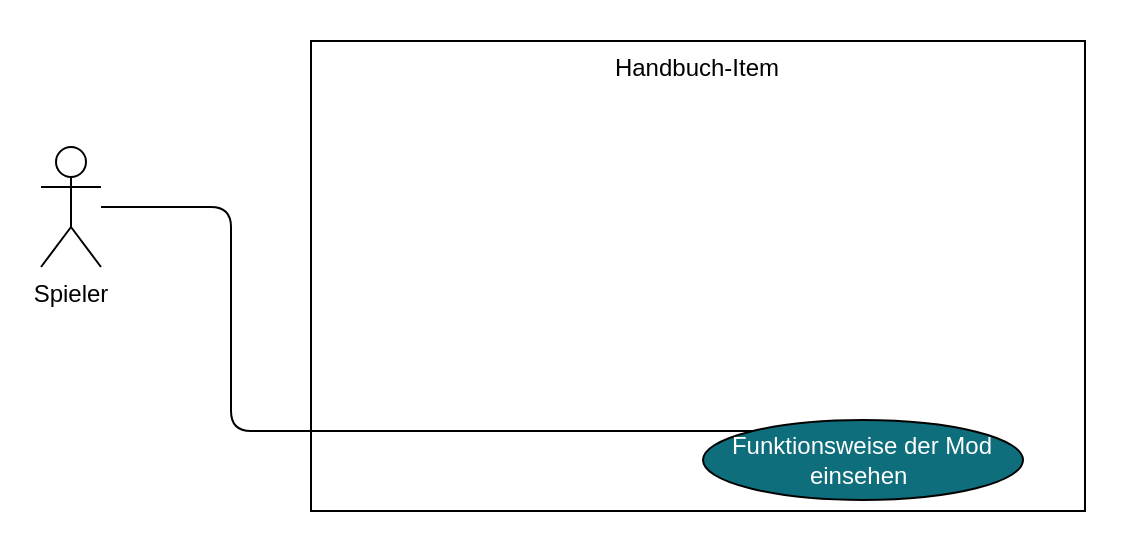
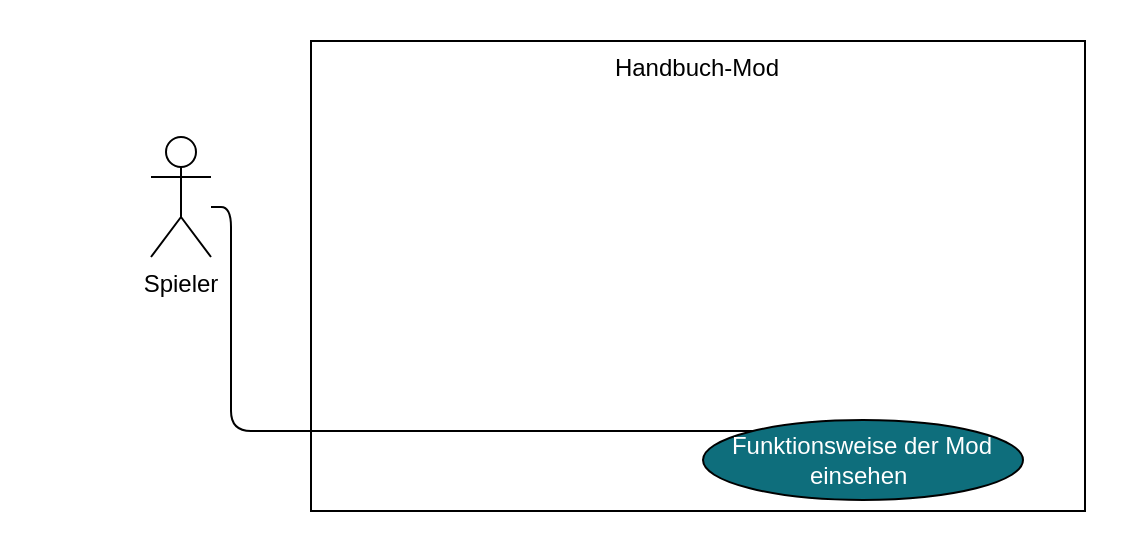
node "Handbuch-Item": label "Handbuch-Item" -> "Handbuch-Mod"
node "Spieler": moved (71, 207) -> (181, 197)
